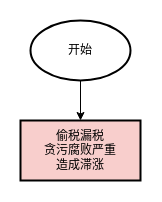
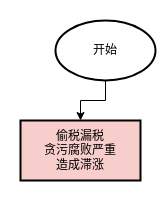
node "开始": moved (81, 51) -> (106, 51)
